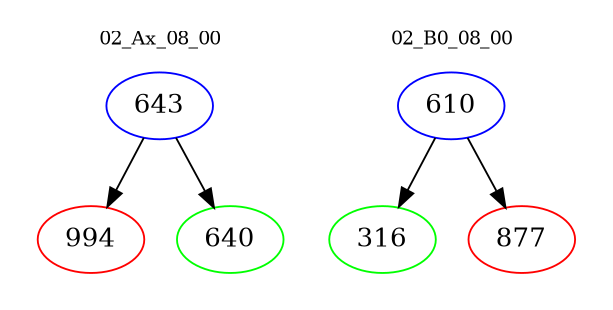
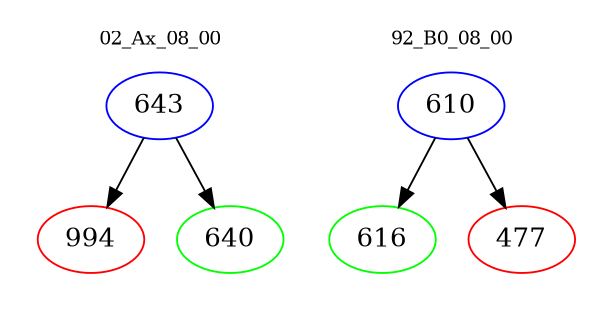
cluster "02_B0_08_00": label "02_B0_08_00" -> "92_B0_08_00"
node "316": label "316" -> "616"
node "877": label "877" -> "477"
